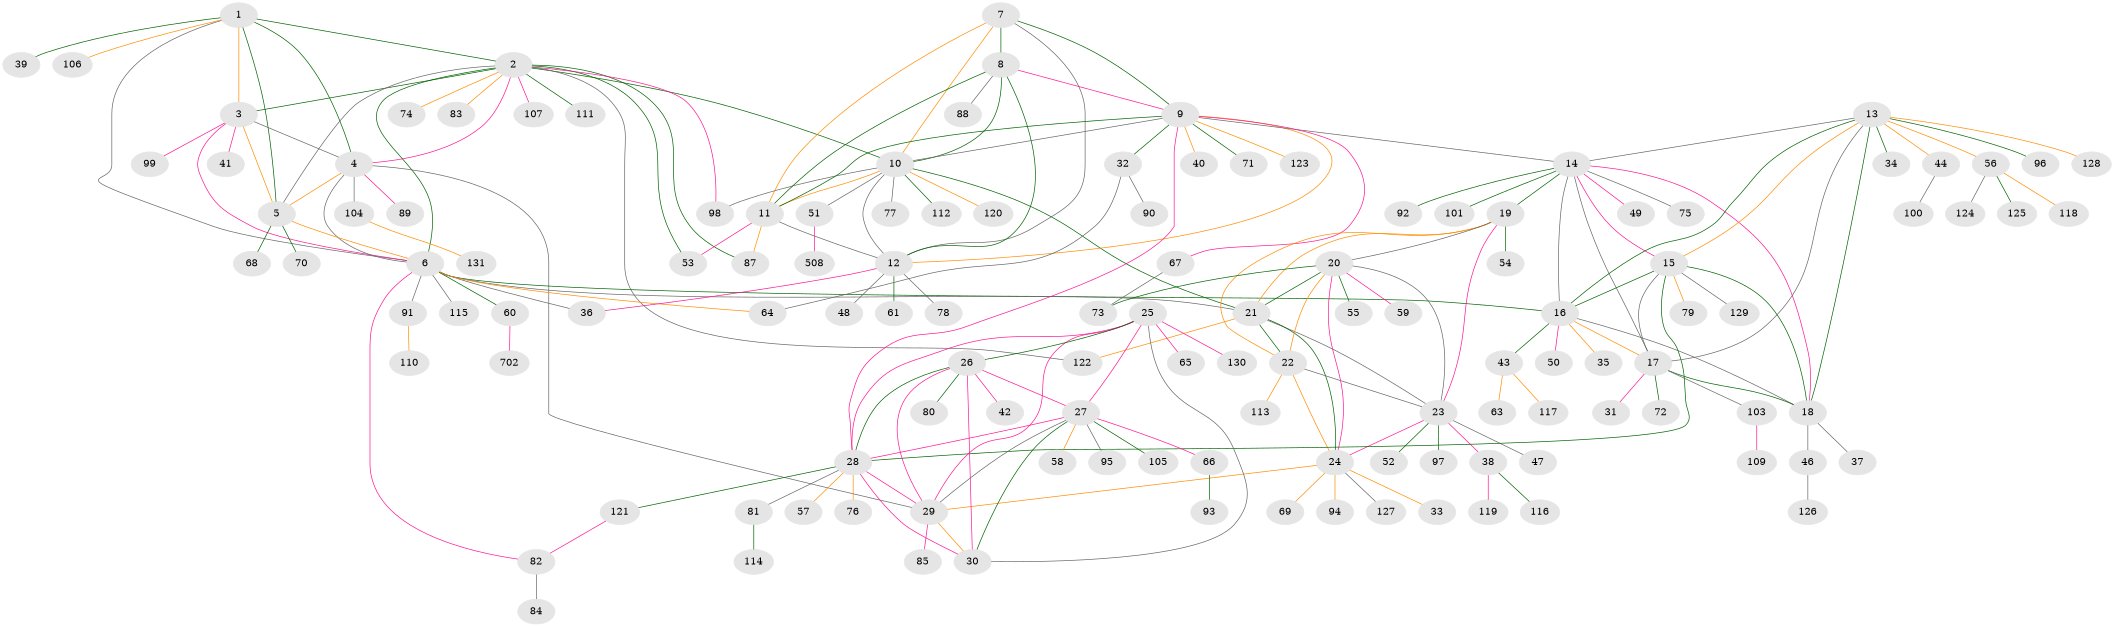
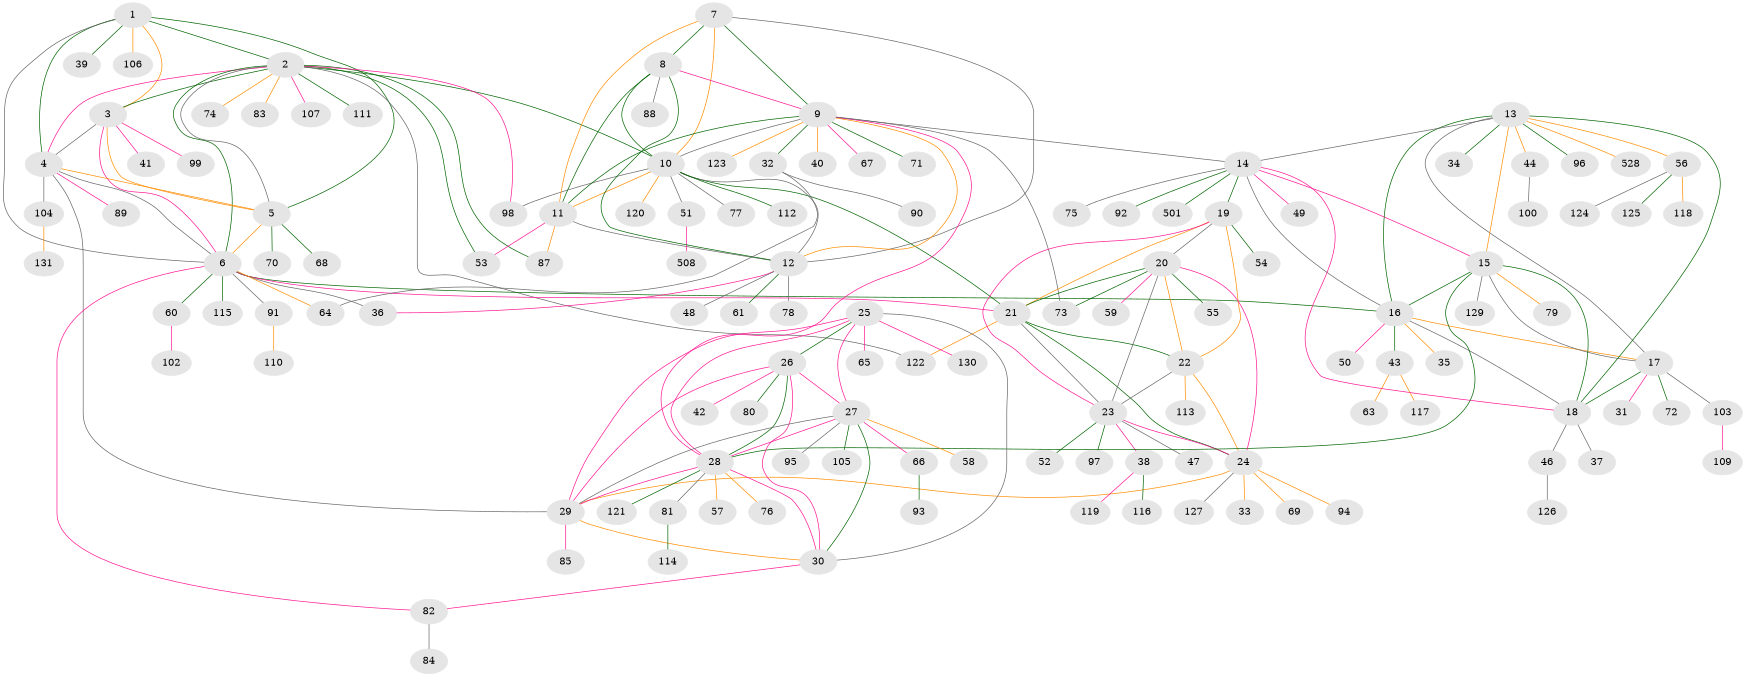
node "128": label "128" -> "528"
node "101": label "101" -> "501"
edge "14" -- "17": removed
edge "6" -- "115": color gray40 -> darkgreen
edge "67" -- "73": now "9" -- "73"
edge "6" -- "21": color gray40 -> deeppink
node "702": label "702" -> "102"
edge "121" -- "82": now "30" -- "82"
